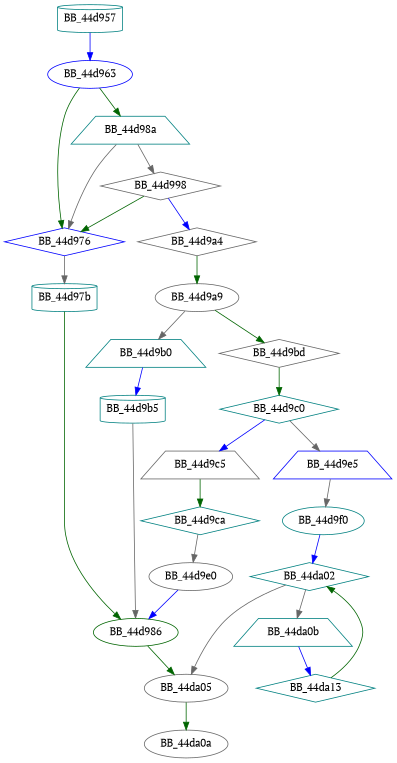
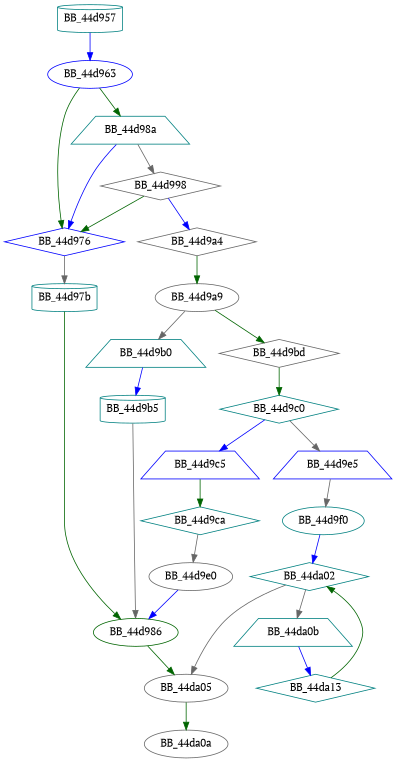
edge "BB_44d98a" -> "BB_44d976": color gray40 -> blue
node "BB_44d9c5": color gray40 -> blue
